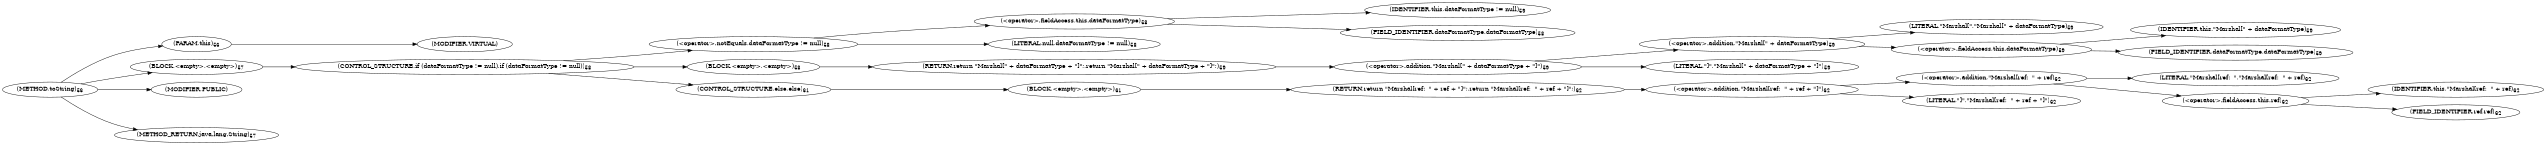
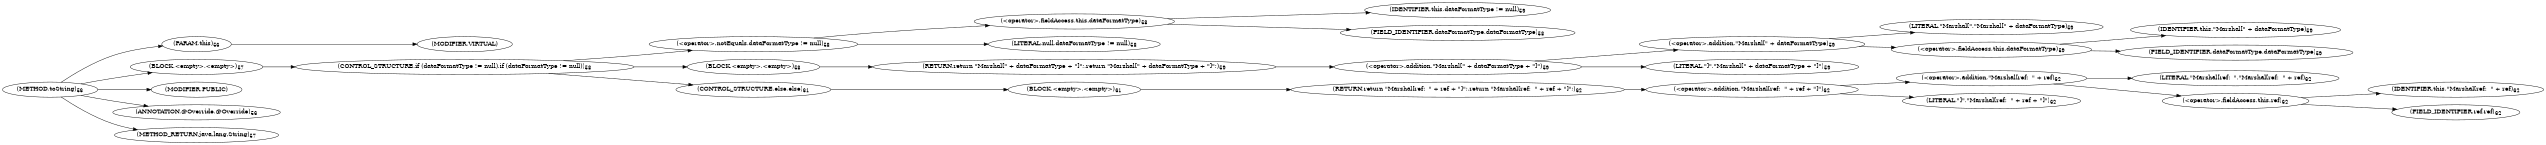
node "(ANNOTATION,@Override,@Override)": added
